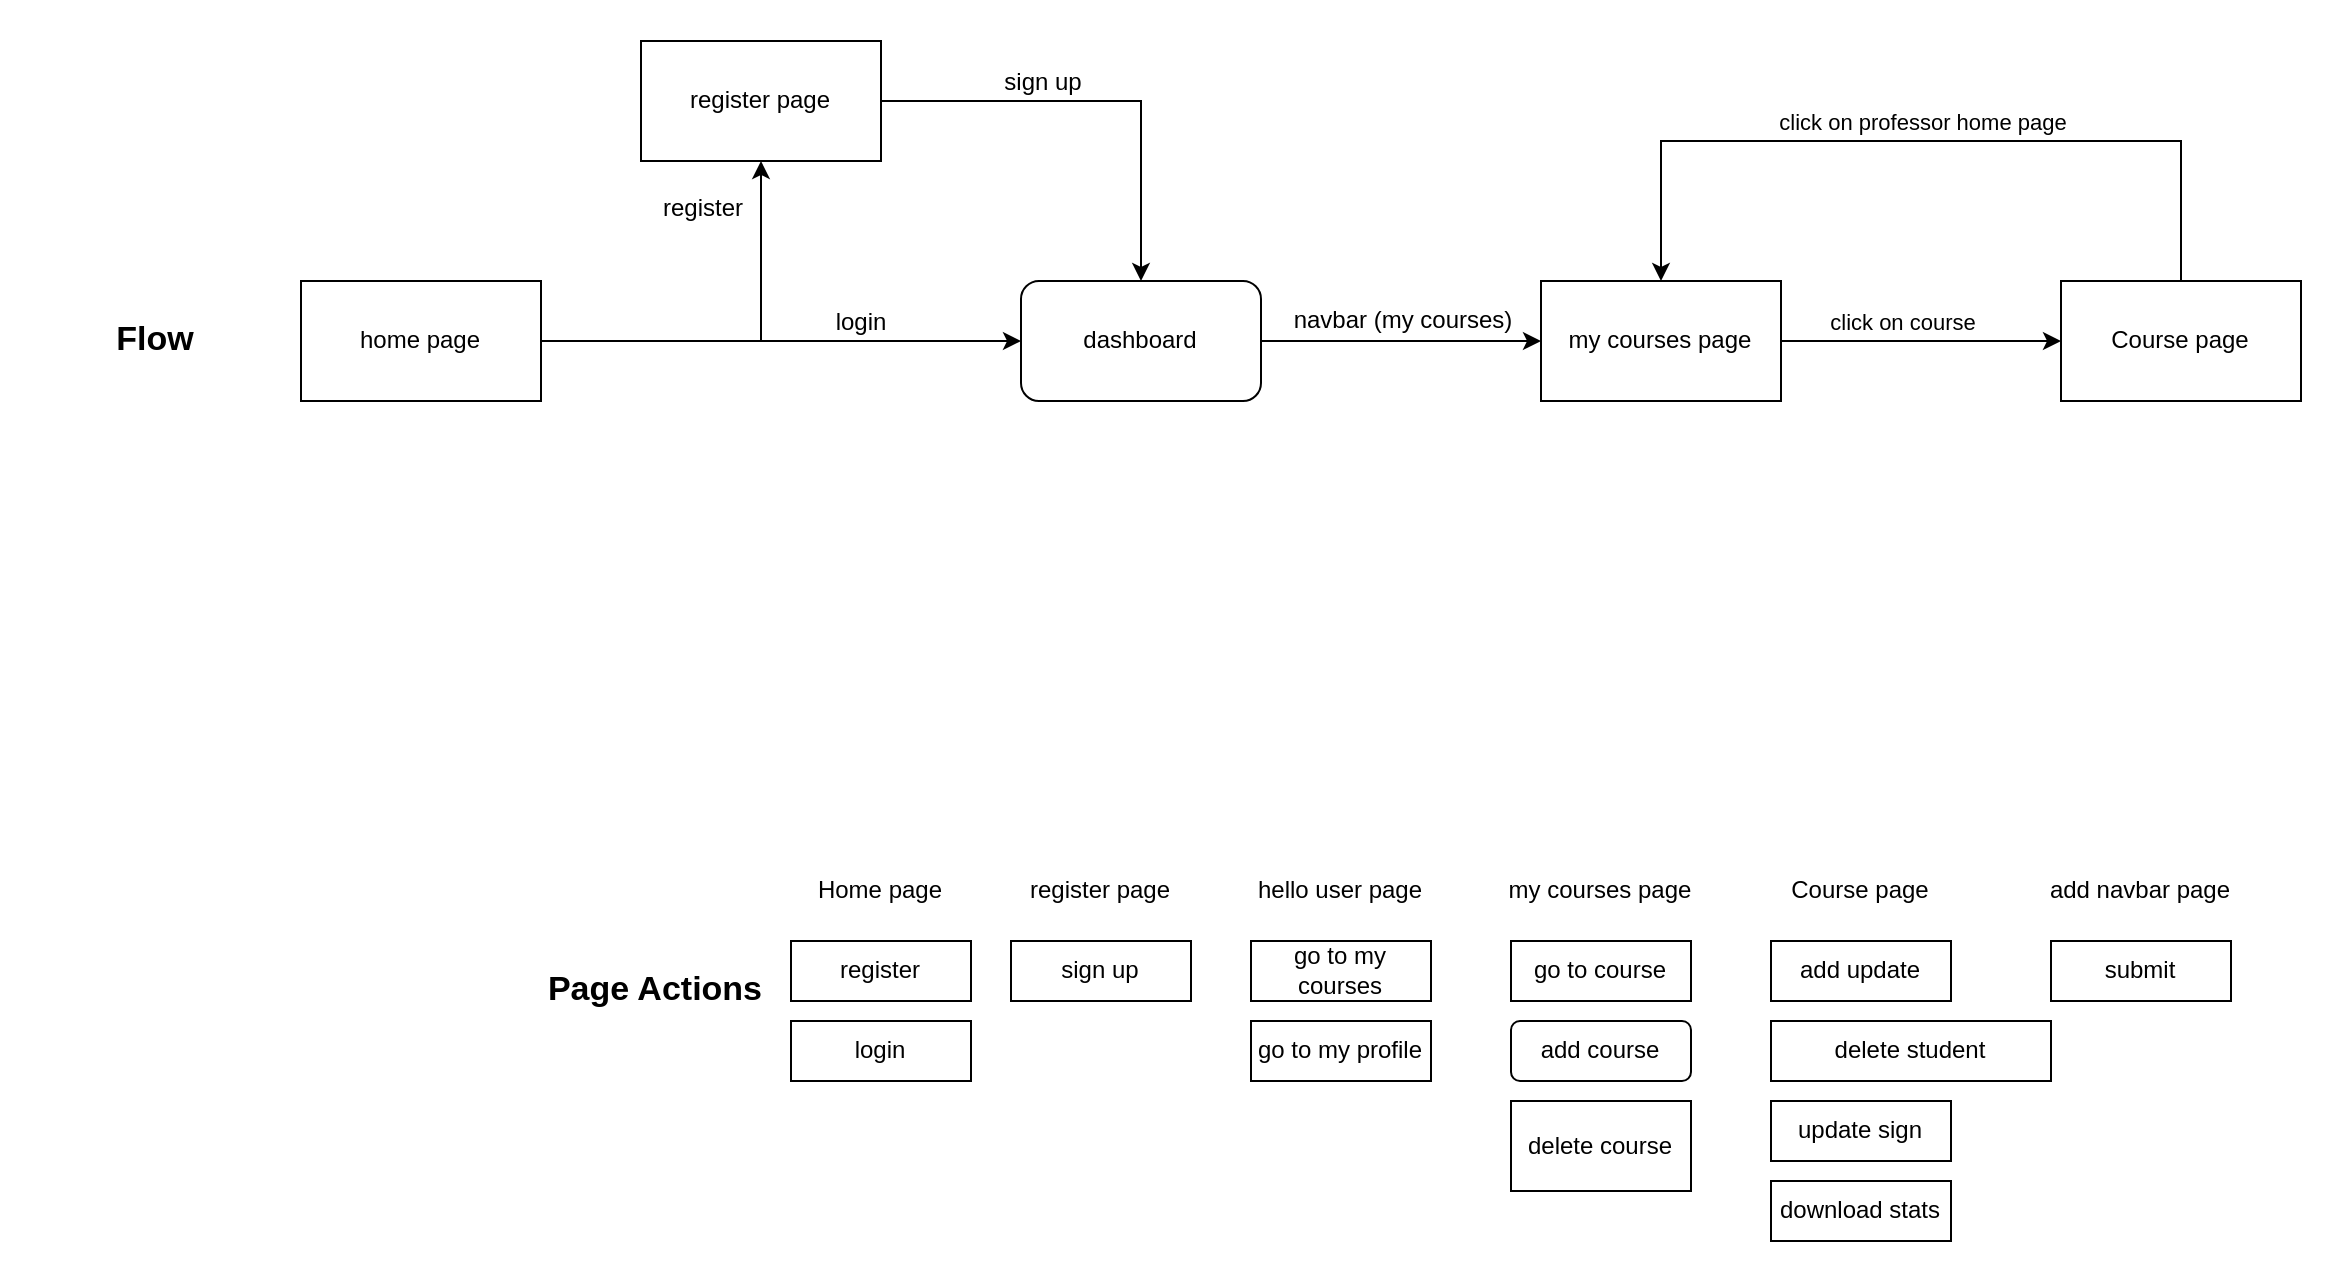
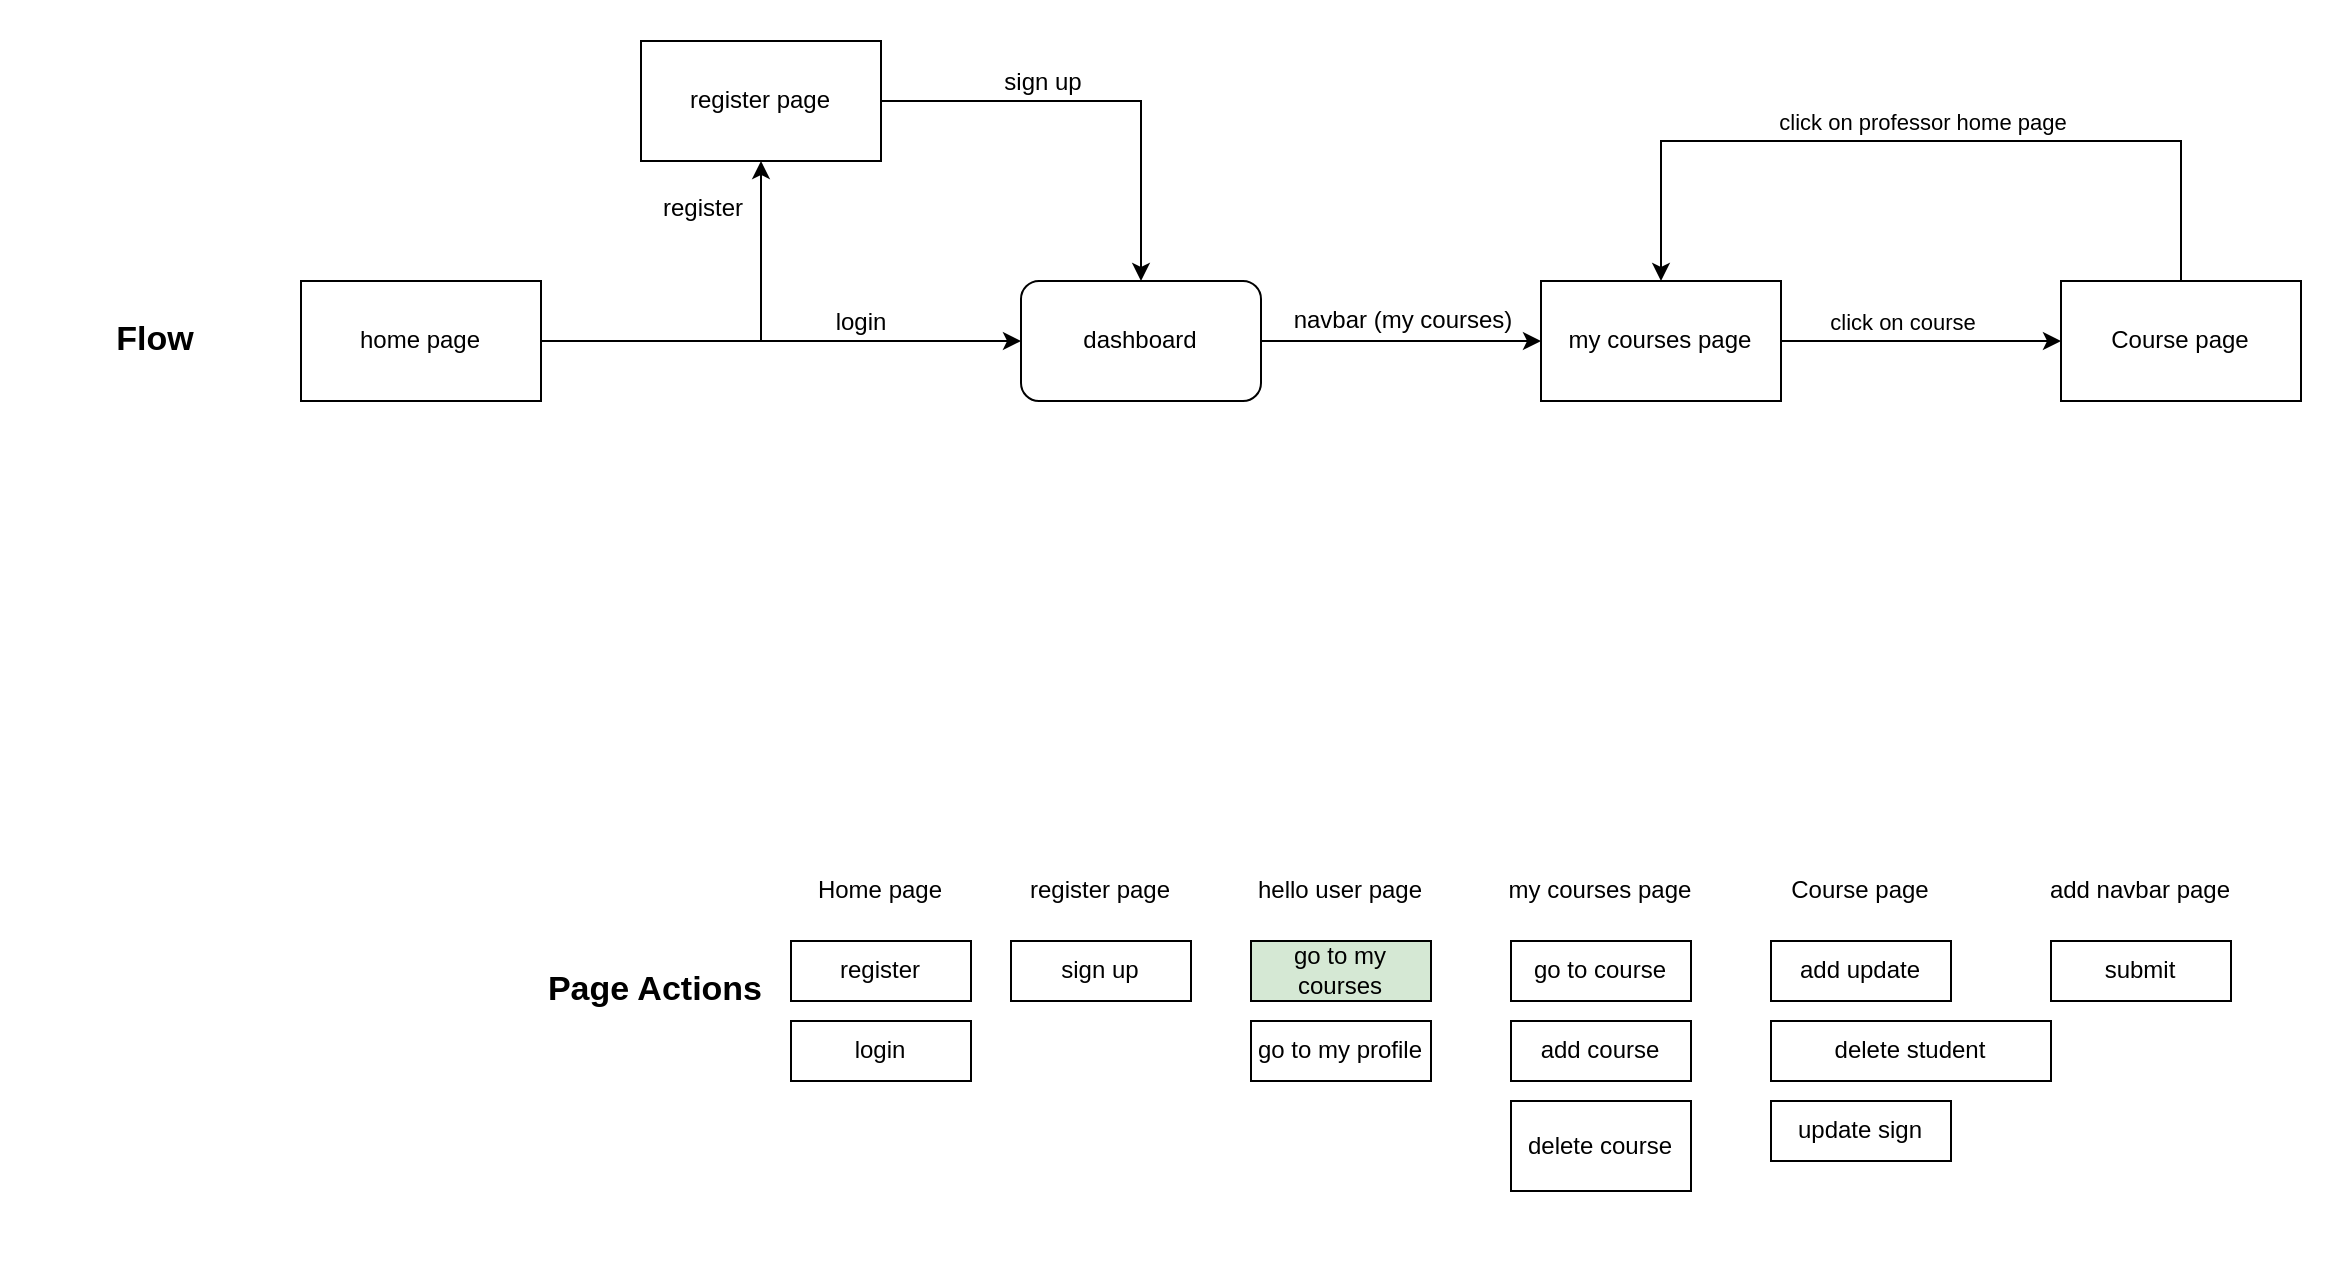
node "go to my courses": fillcolor #ffffff -> #d5e8d4
node "add course": shape rounded rectangle -> rectangle
node "download stats": removed
